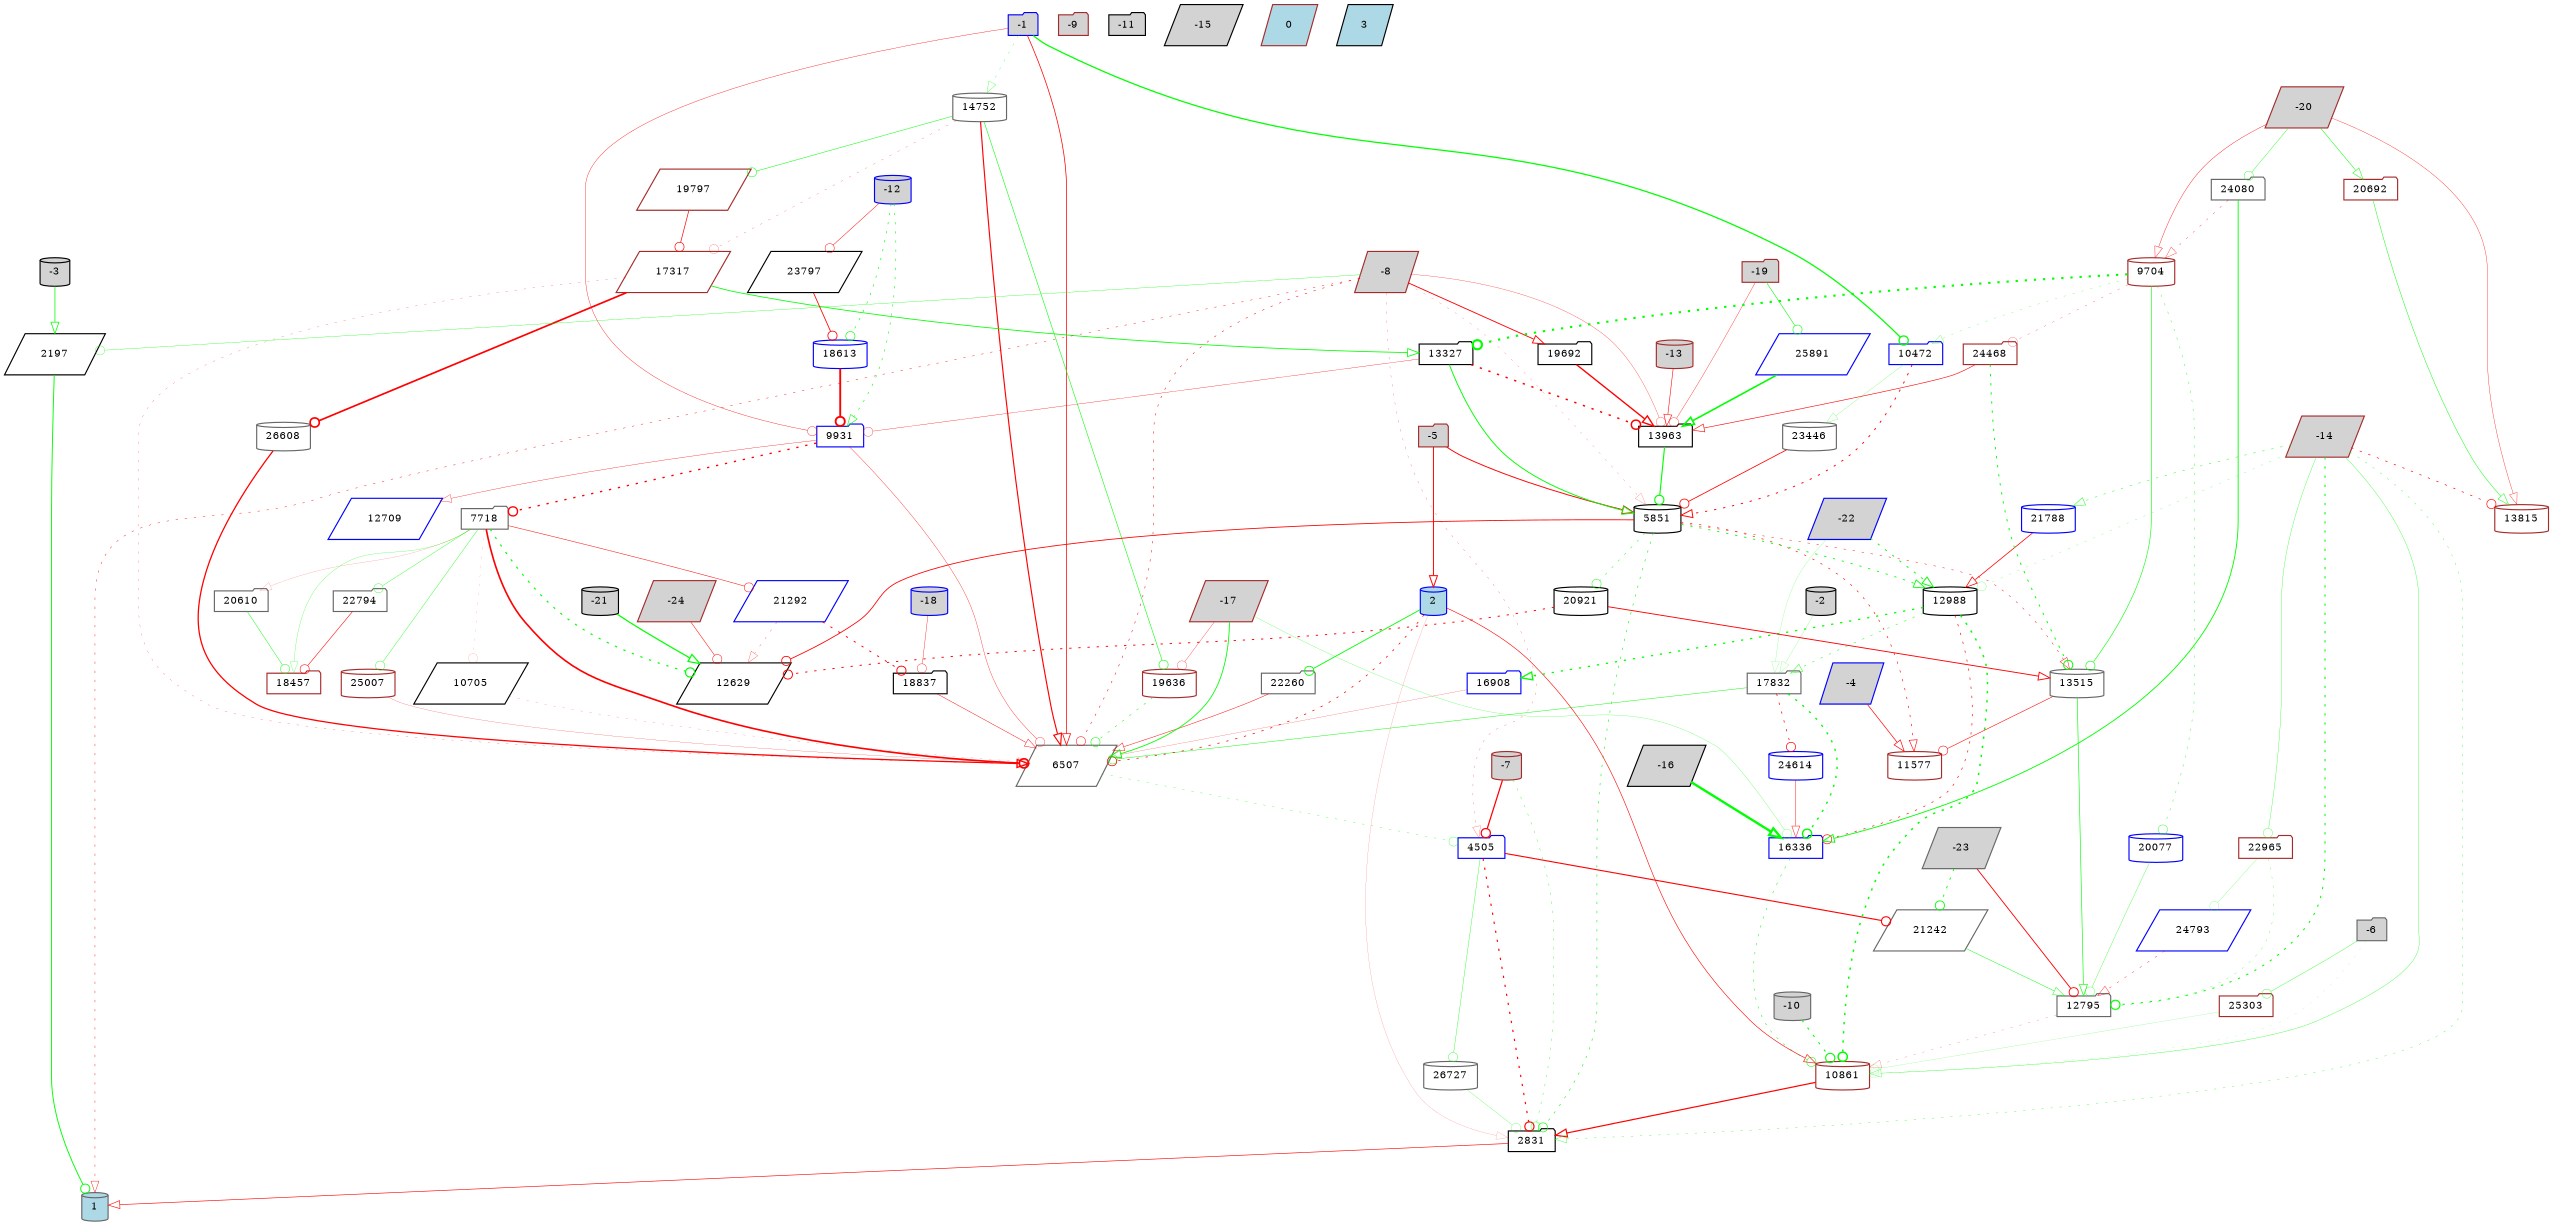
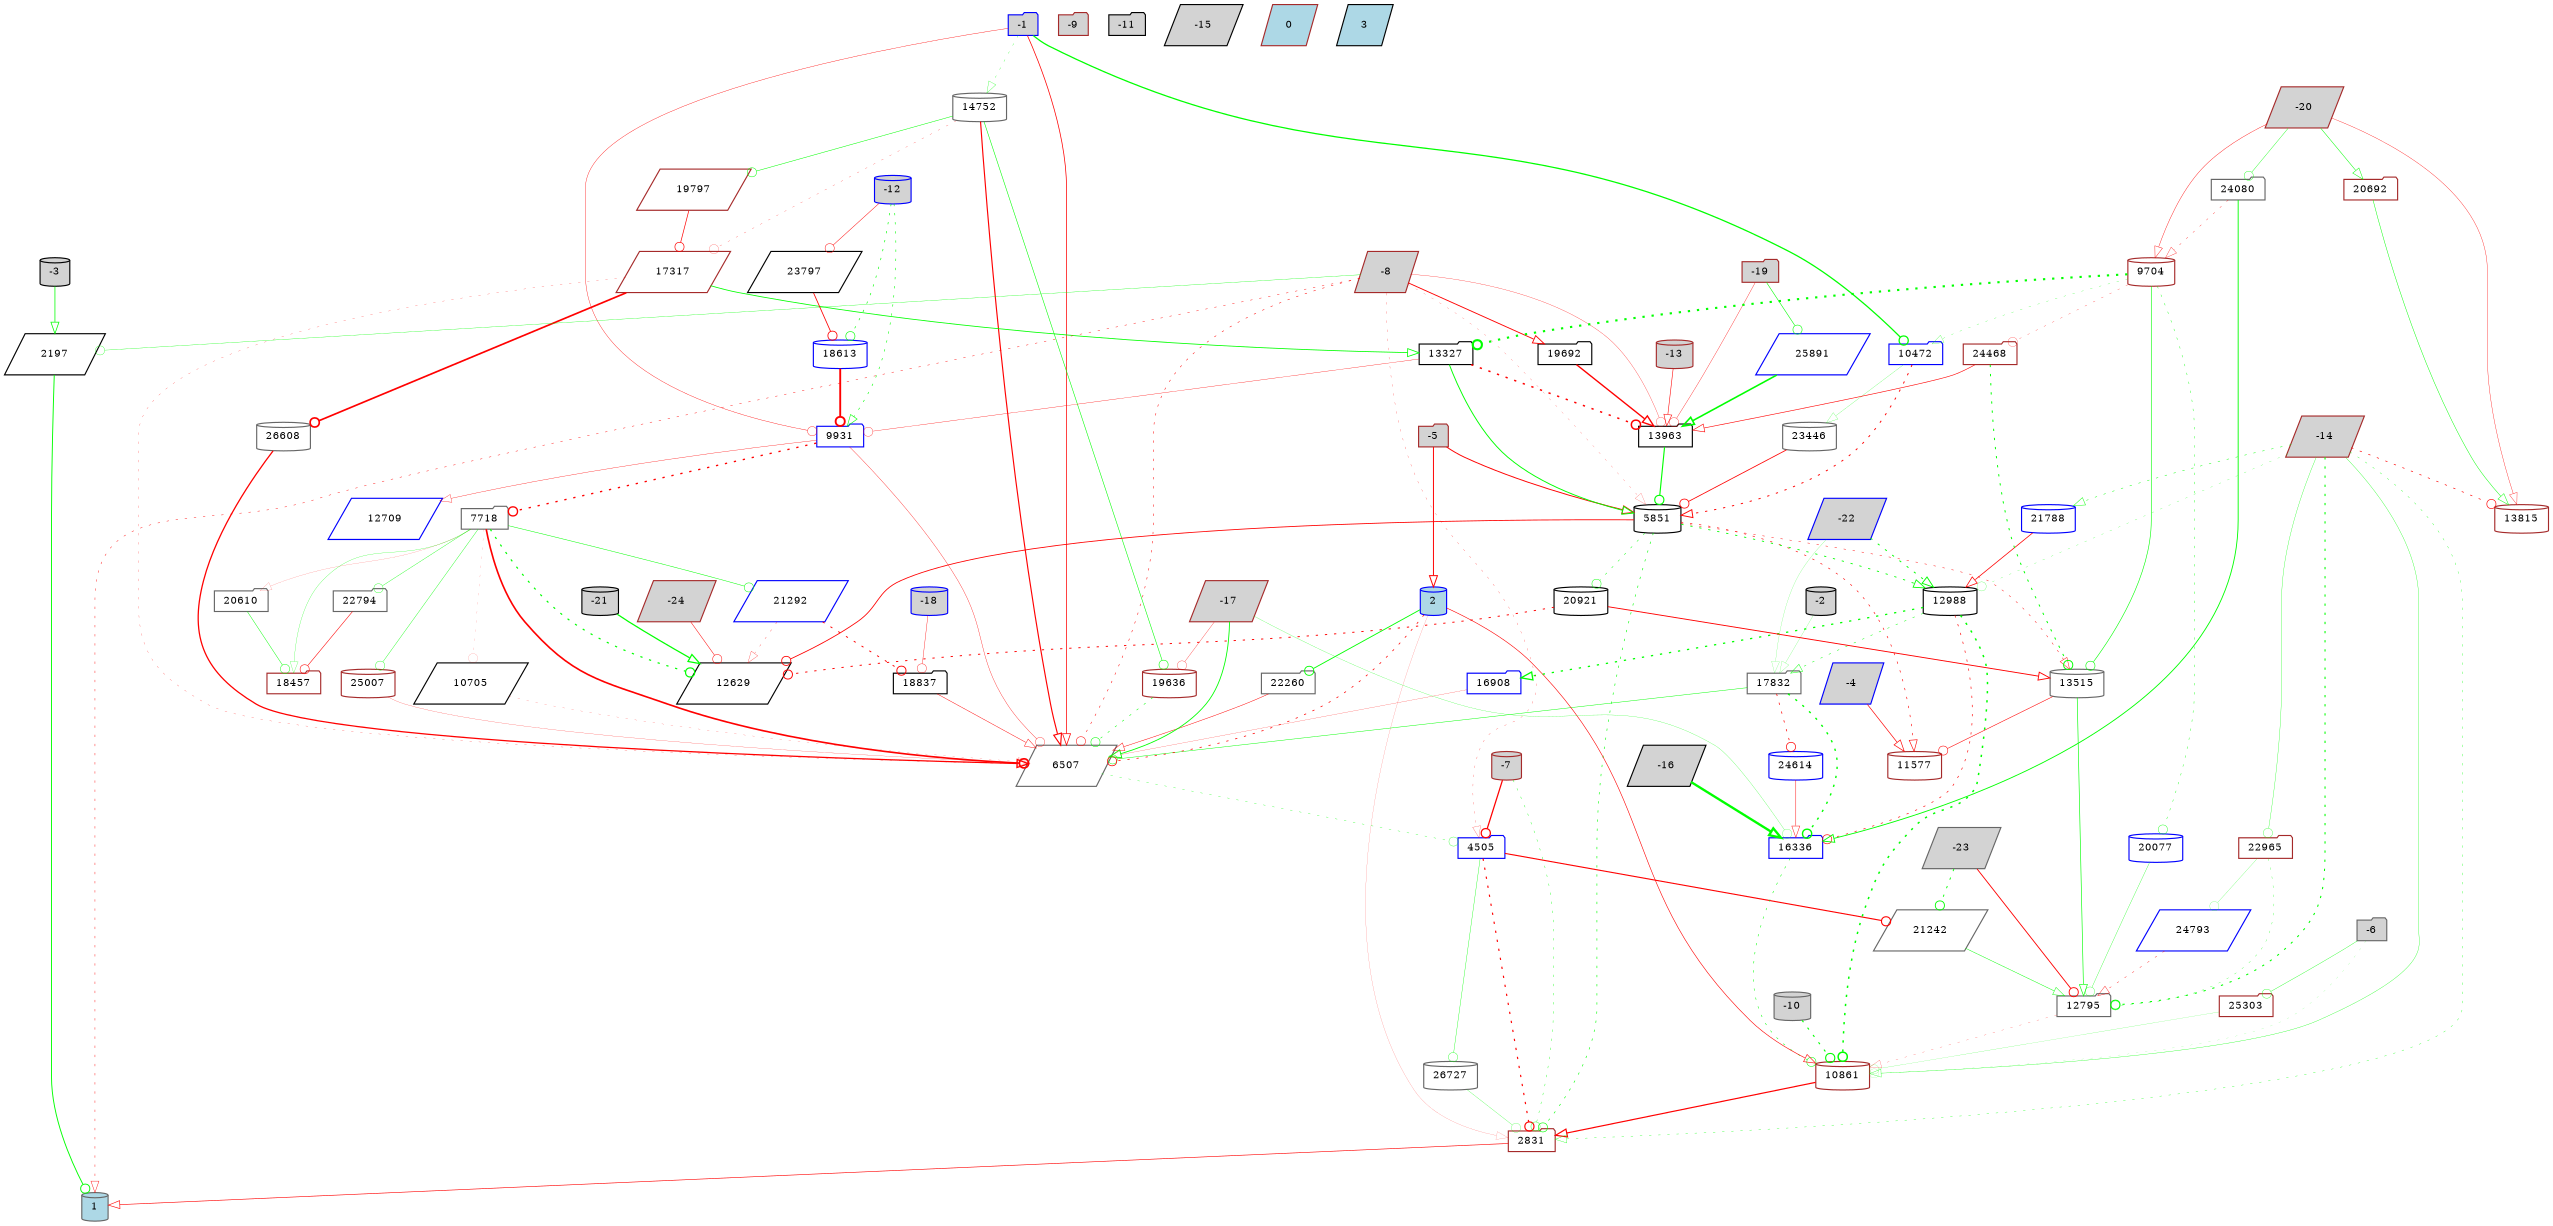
edge "7718" -> "21292": color red -> green
node "2831": color black -> brown
